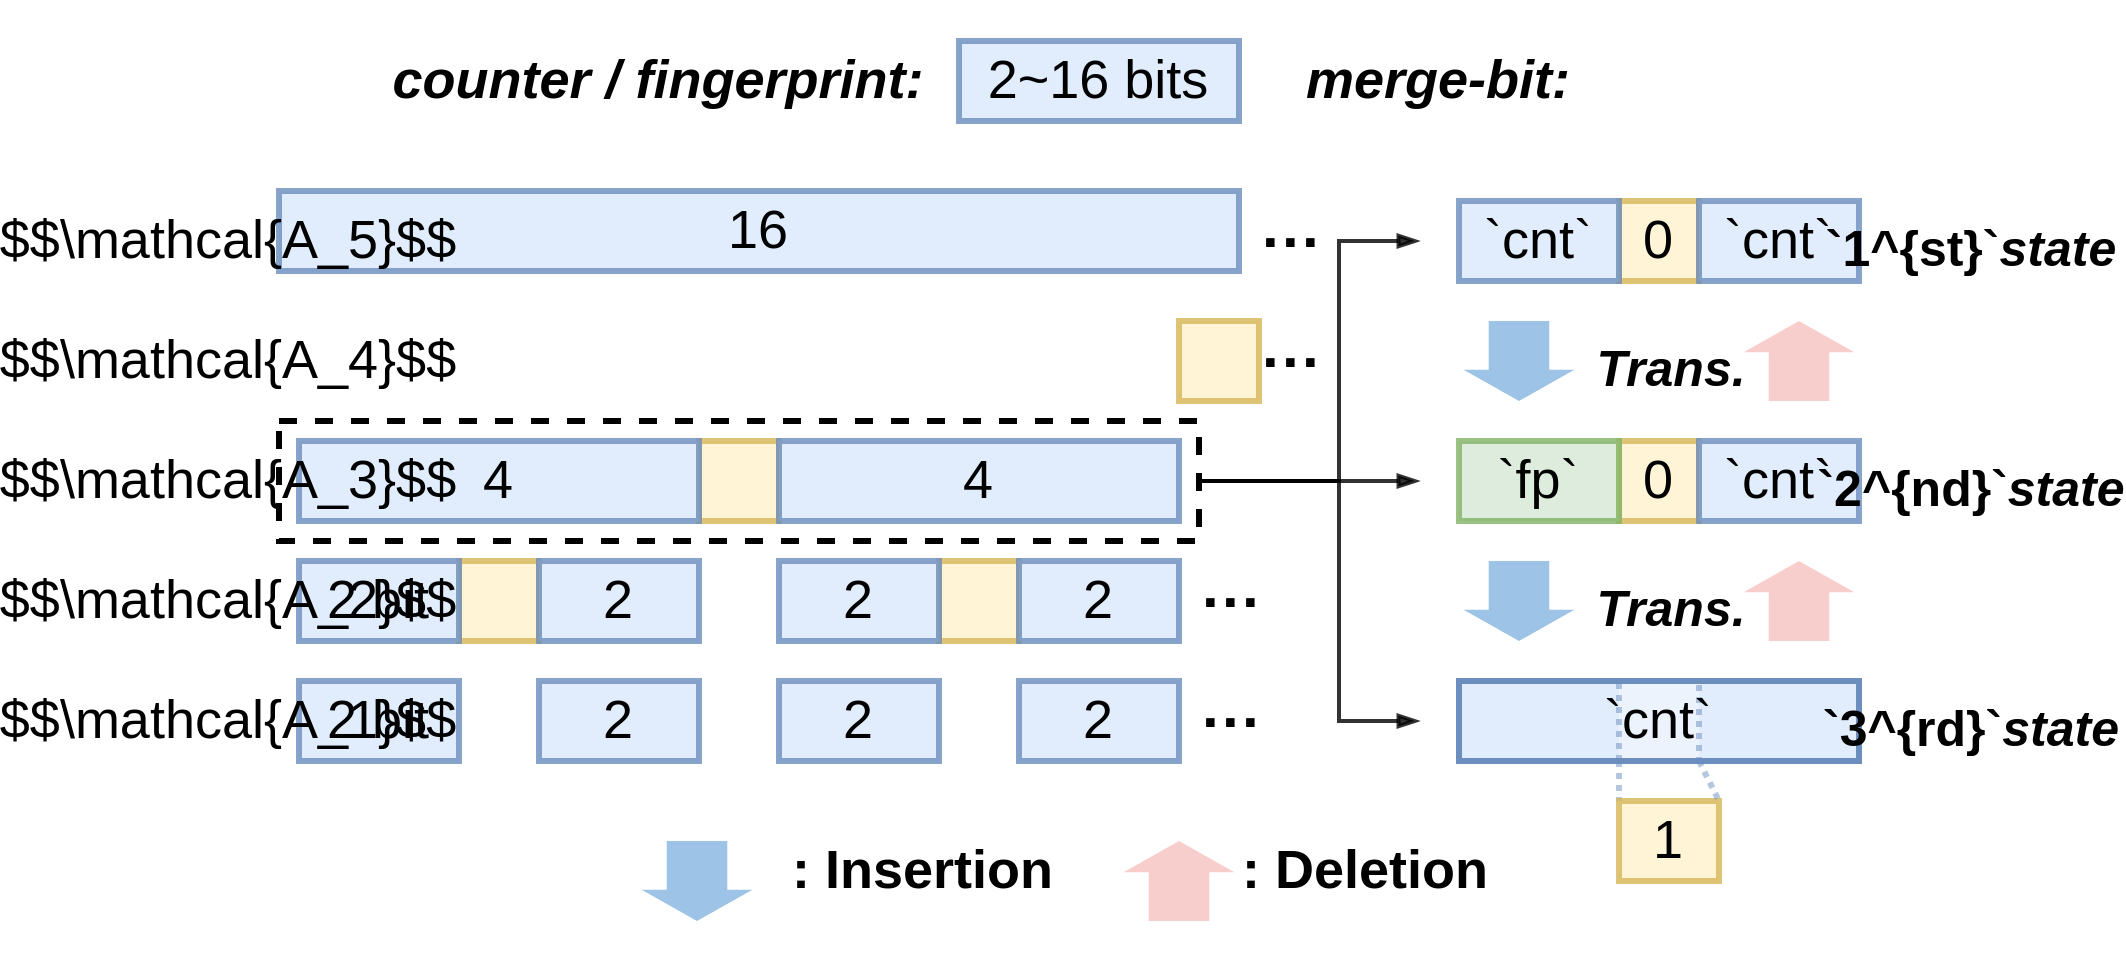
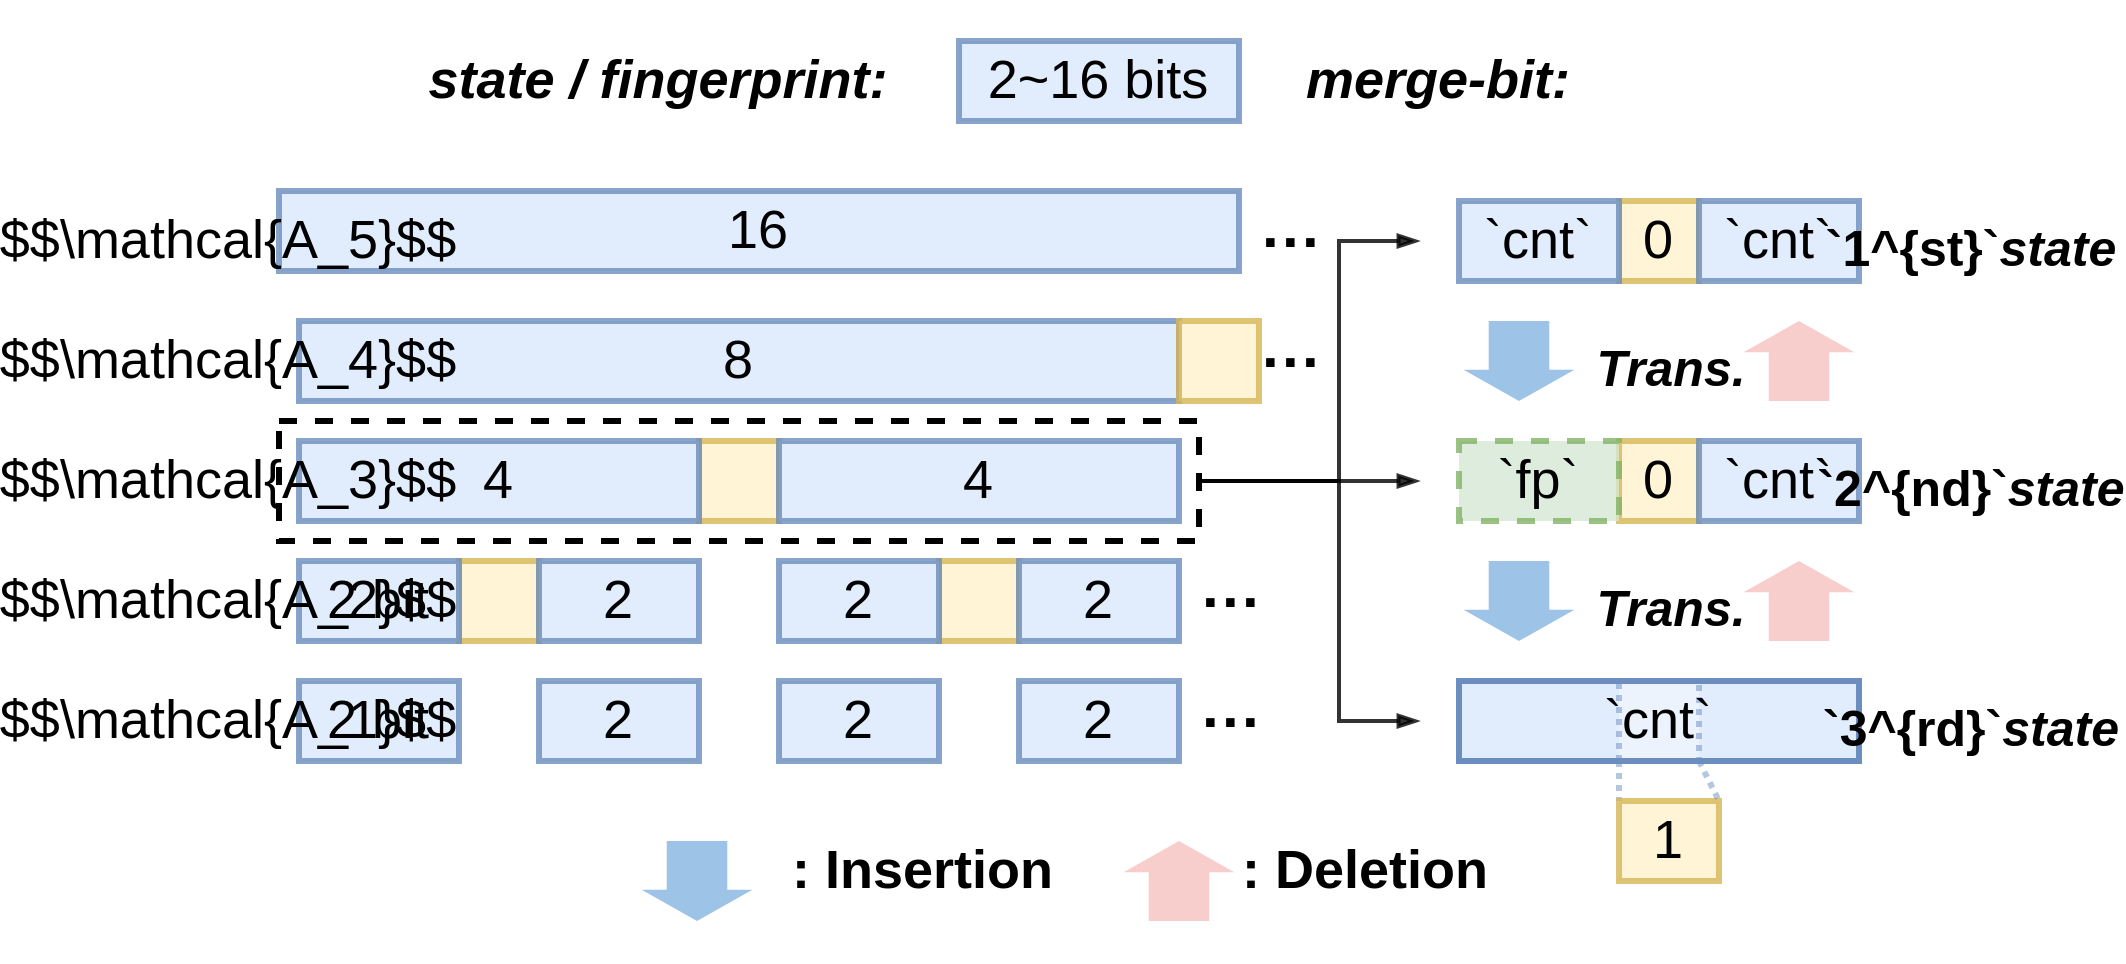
node "counter / fingerprint:": label "counter / fingerprint:" -> "state / fingerprint:"
node "8": added
node "`fp`": style solid -> dashed
